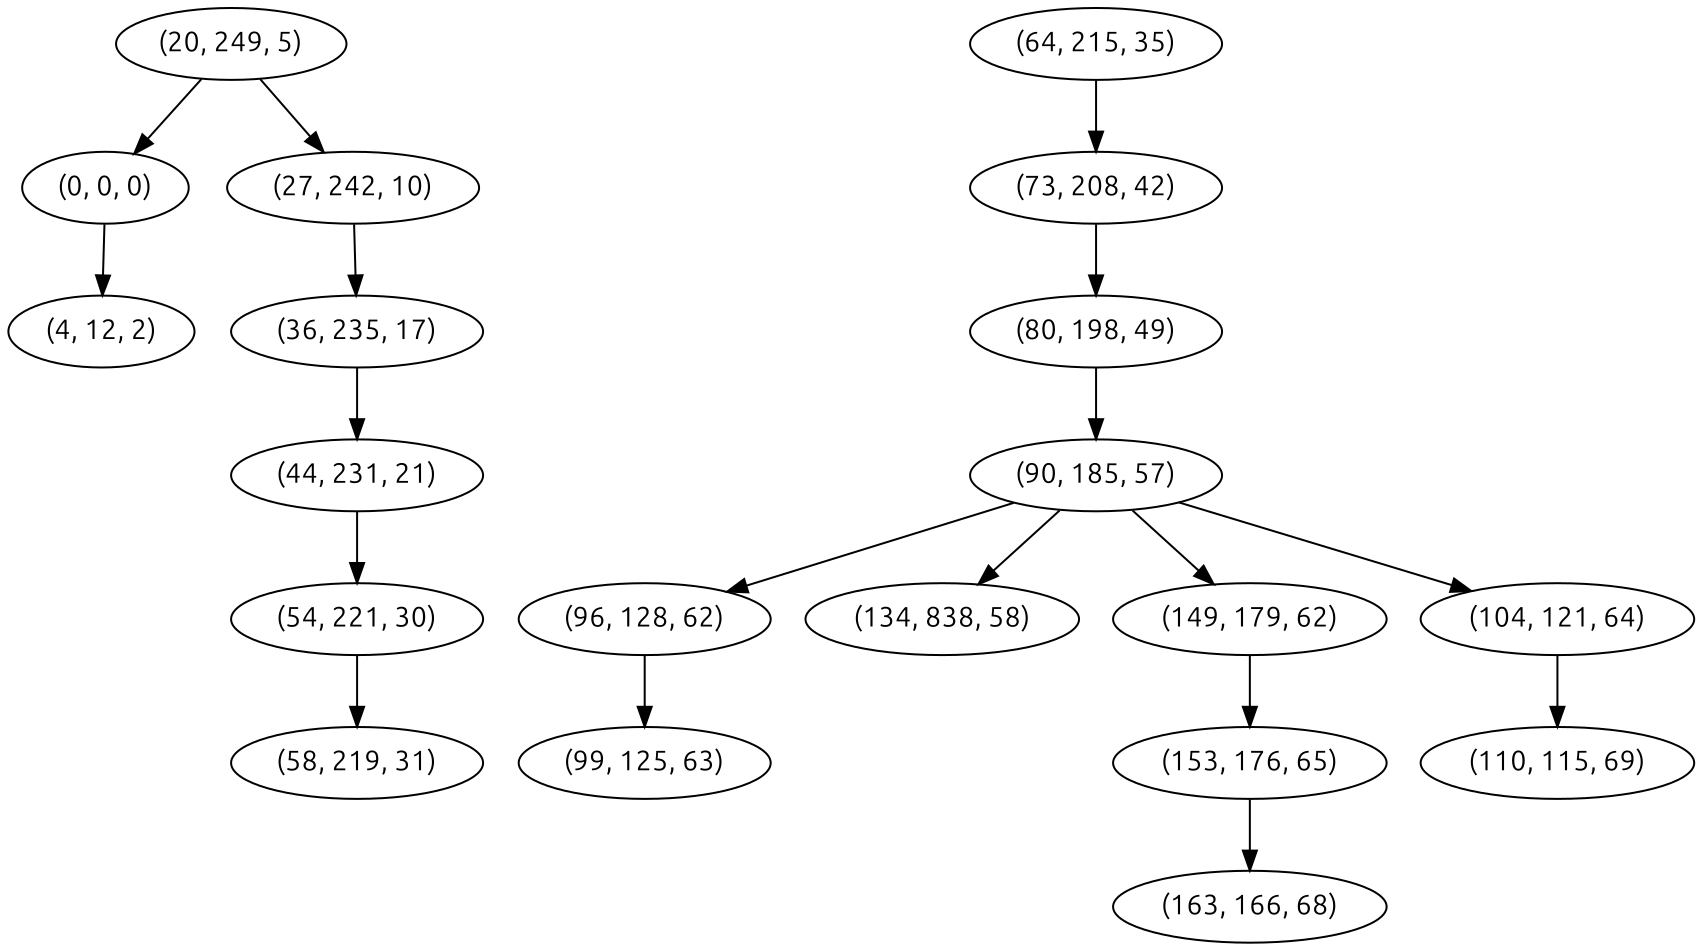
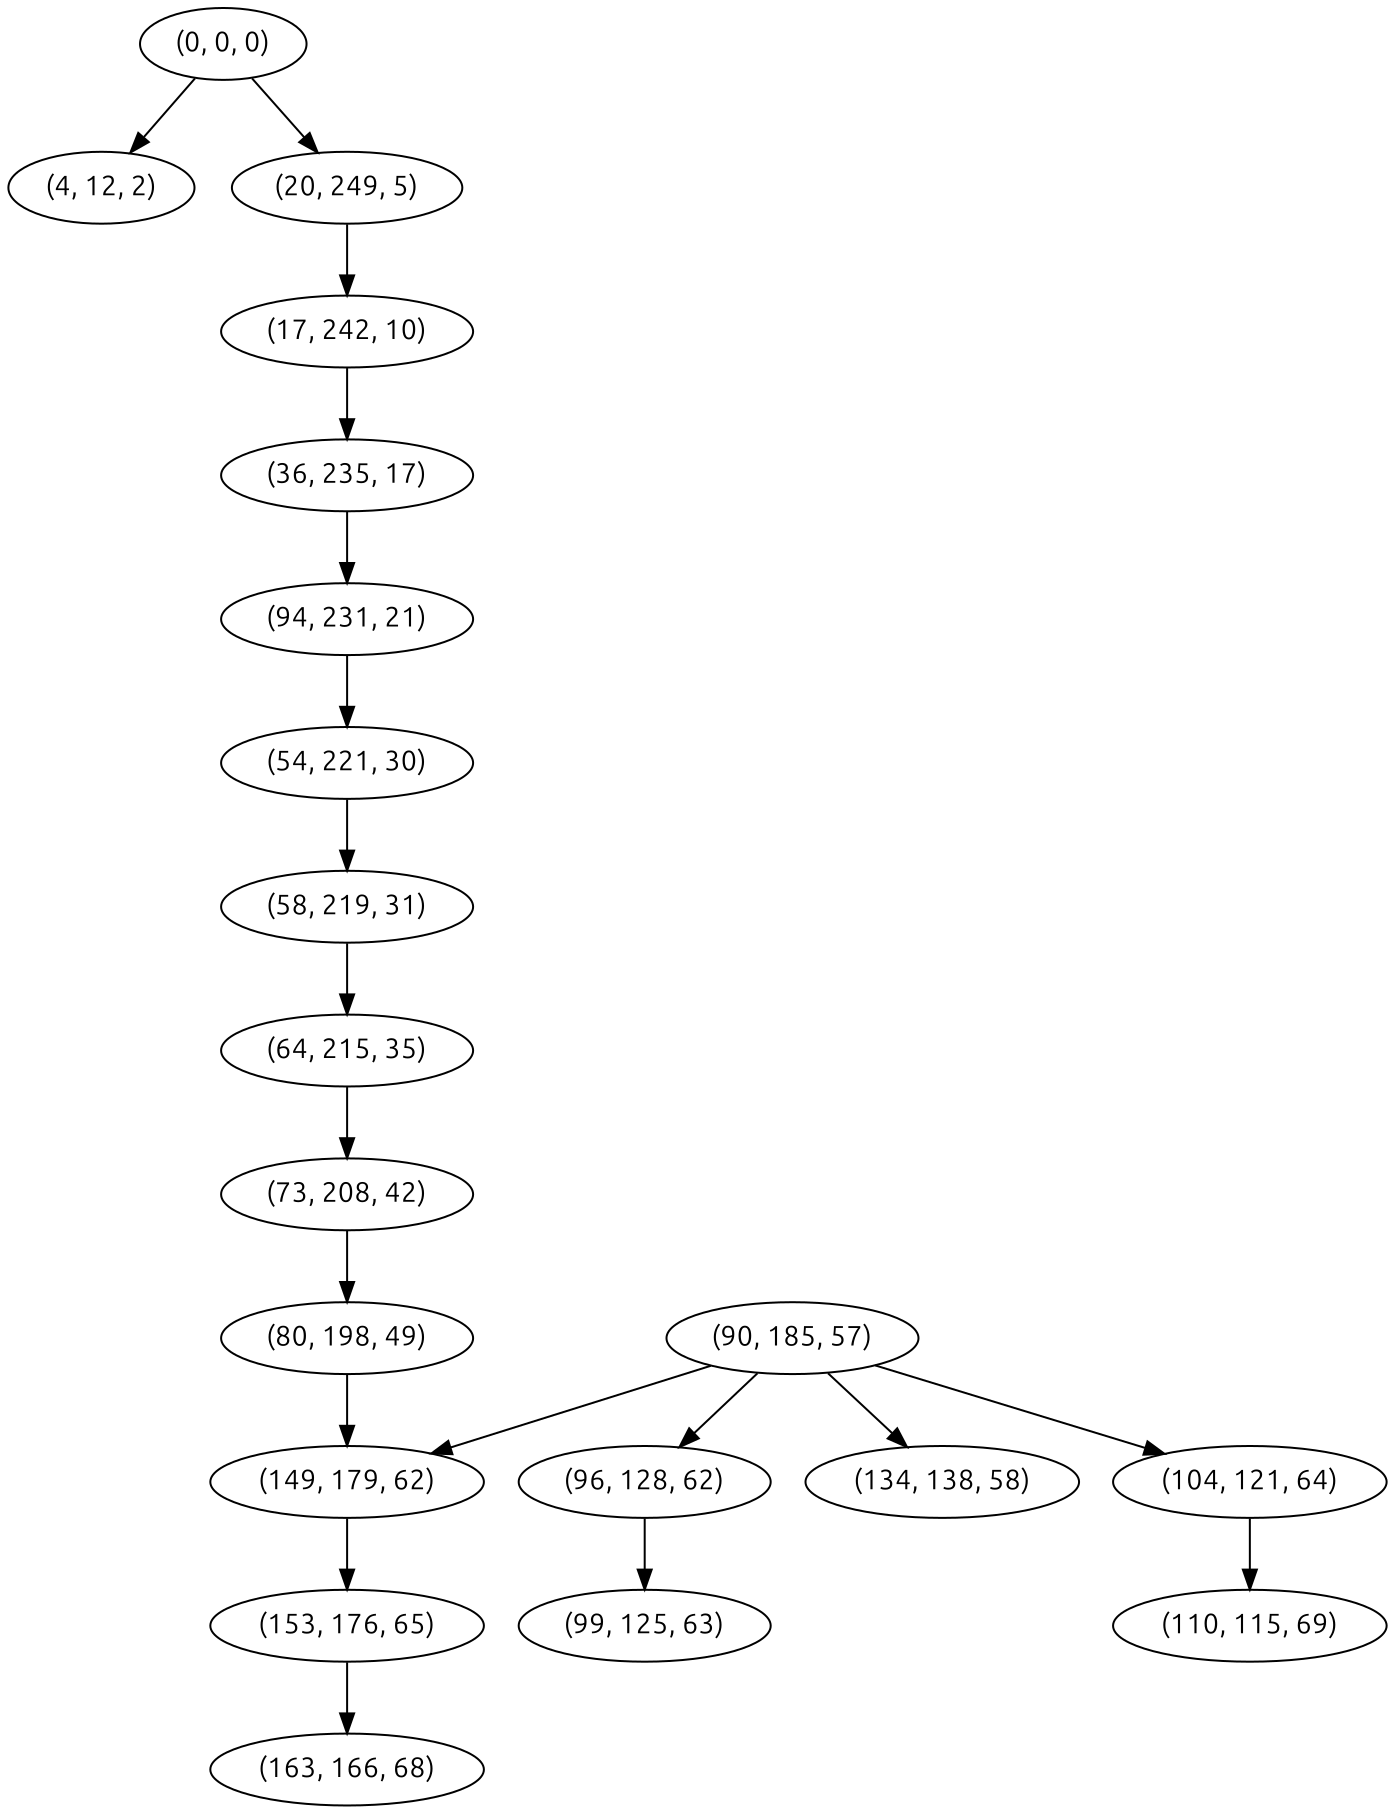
edge "(20, 249, 5)" -> "(0, 0, 0)": reversed
node "(27, 242, 10)": label "(27, 242, 10)" -> "(17, 242, 10)"
edge "(80, 198, 49)" -> "(90, 185, 57)": now "(80, 198, 49)" -> "(149, 179, 62)"
node "(44, 231, 21)": label "(44, 231, 21)" -> "(94, 231, 21)"
node "(134, 838, 58)": label "(134, 838, 58)" -> "(134, 138, 58)"
edge "(58, 219, 31)" -> "(64, 215, 35)": added
